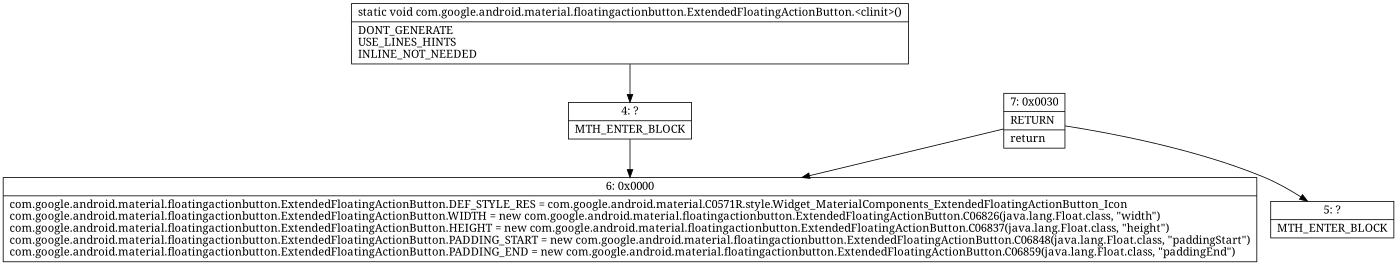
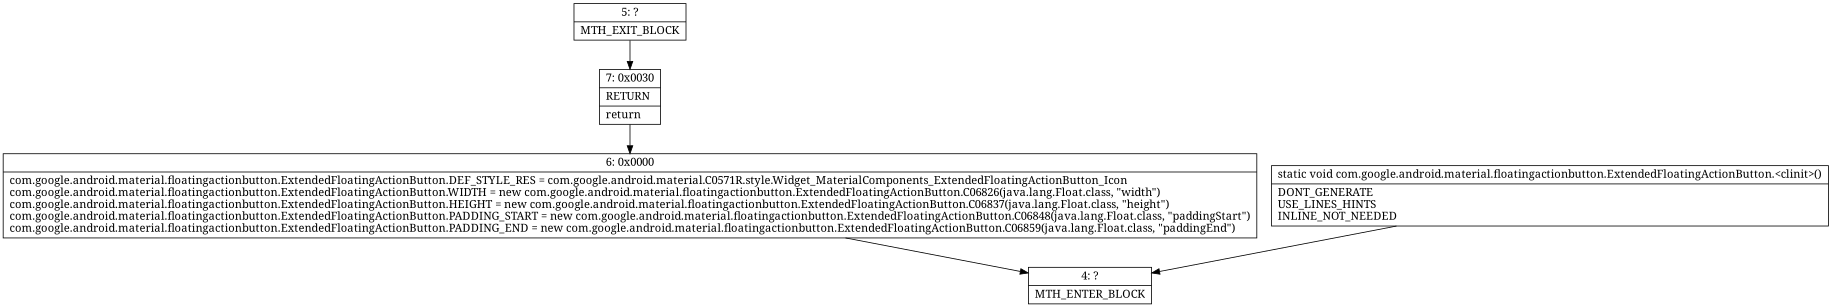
edge "7: 0x0030" -> "5: ?": reversed
edge "4: ?" -> "6: 0x0000": reversed
node "5: ?": text "MTH_ENTER_BLOCK" -> "MTH_EXIT_BLOCK"
